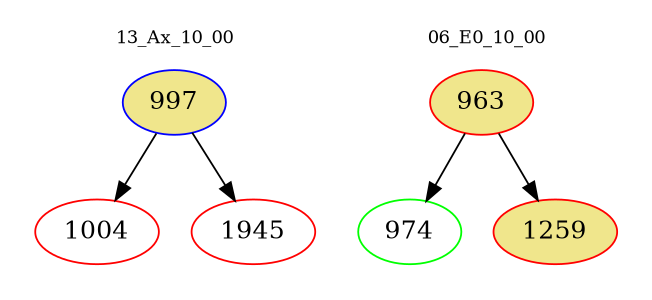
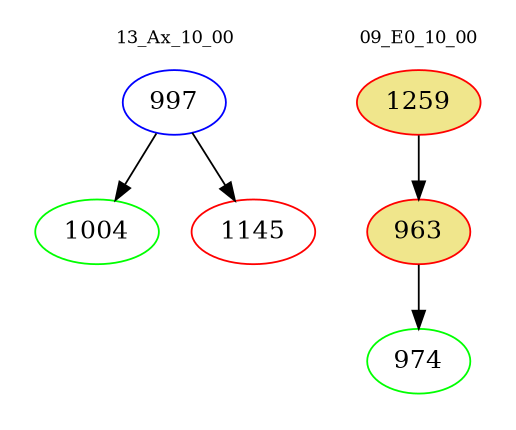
cluster "06_E0_10_00": label "06_E0_10_00" -> "09_E0_10_00"
node "997": fillcolor khaki -> white
edge "963" -> "1259": reversed
node "1004": color red -> green
node "1945": label "1945" -> "1145"
